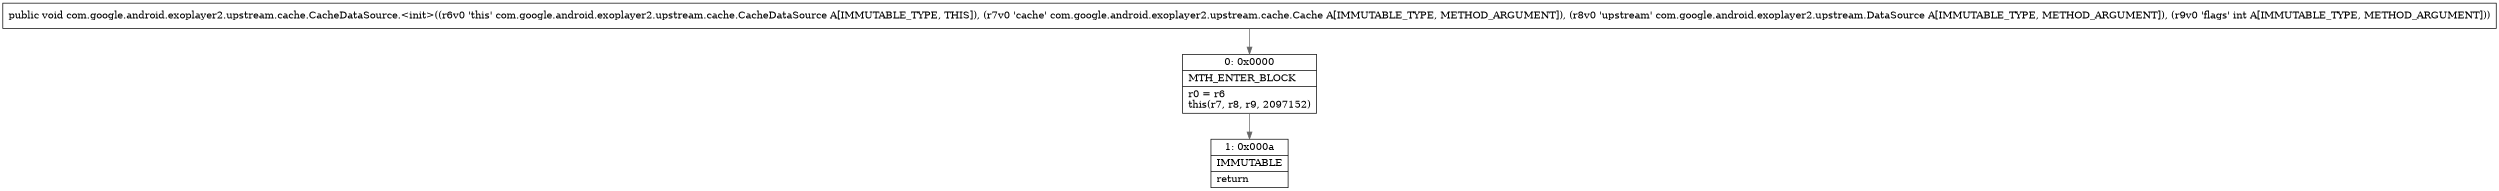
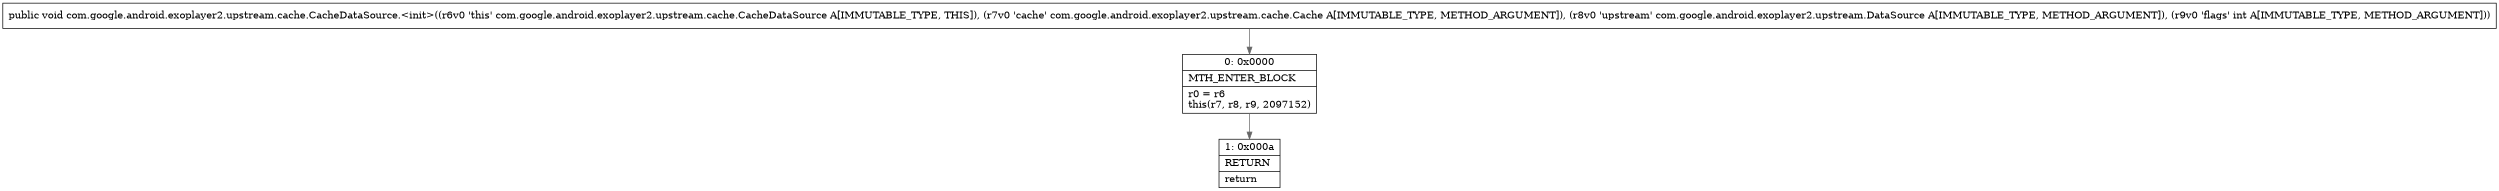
node "1: 0x000a": text "IMMUTABLE" -> "RETURN"
